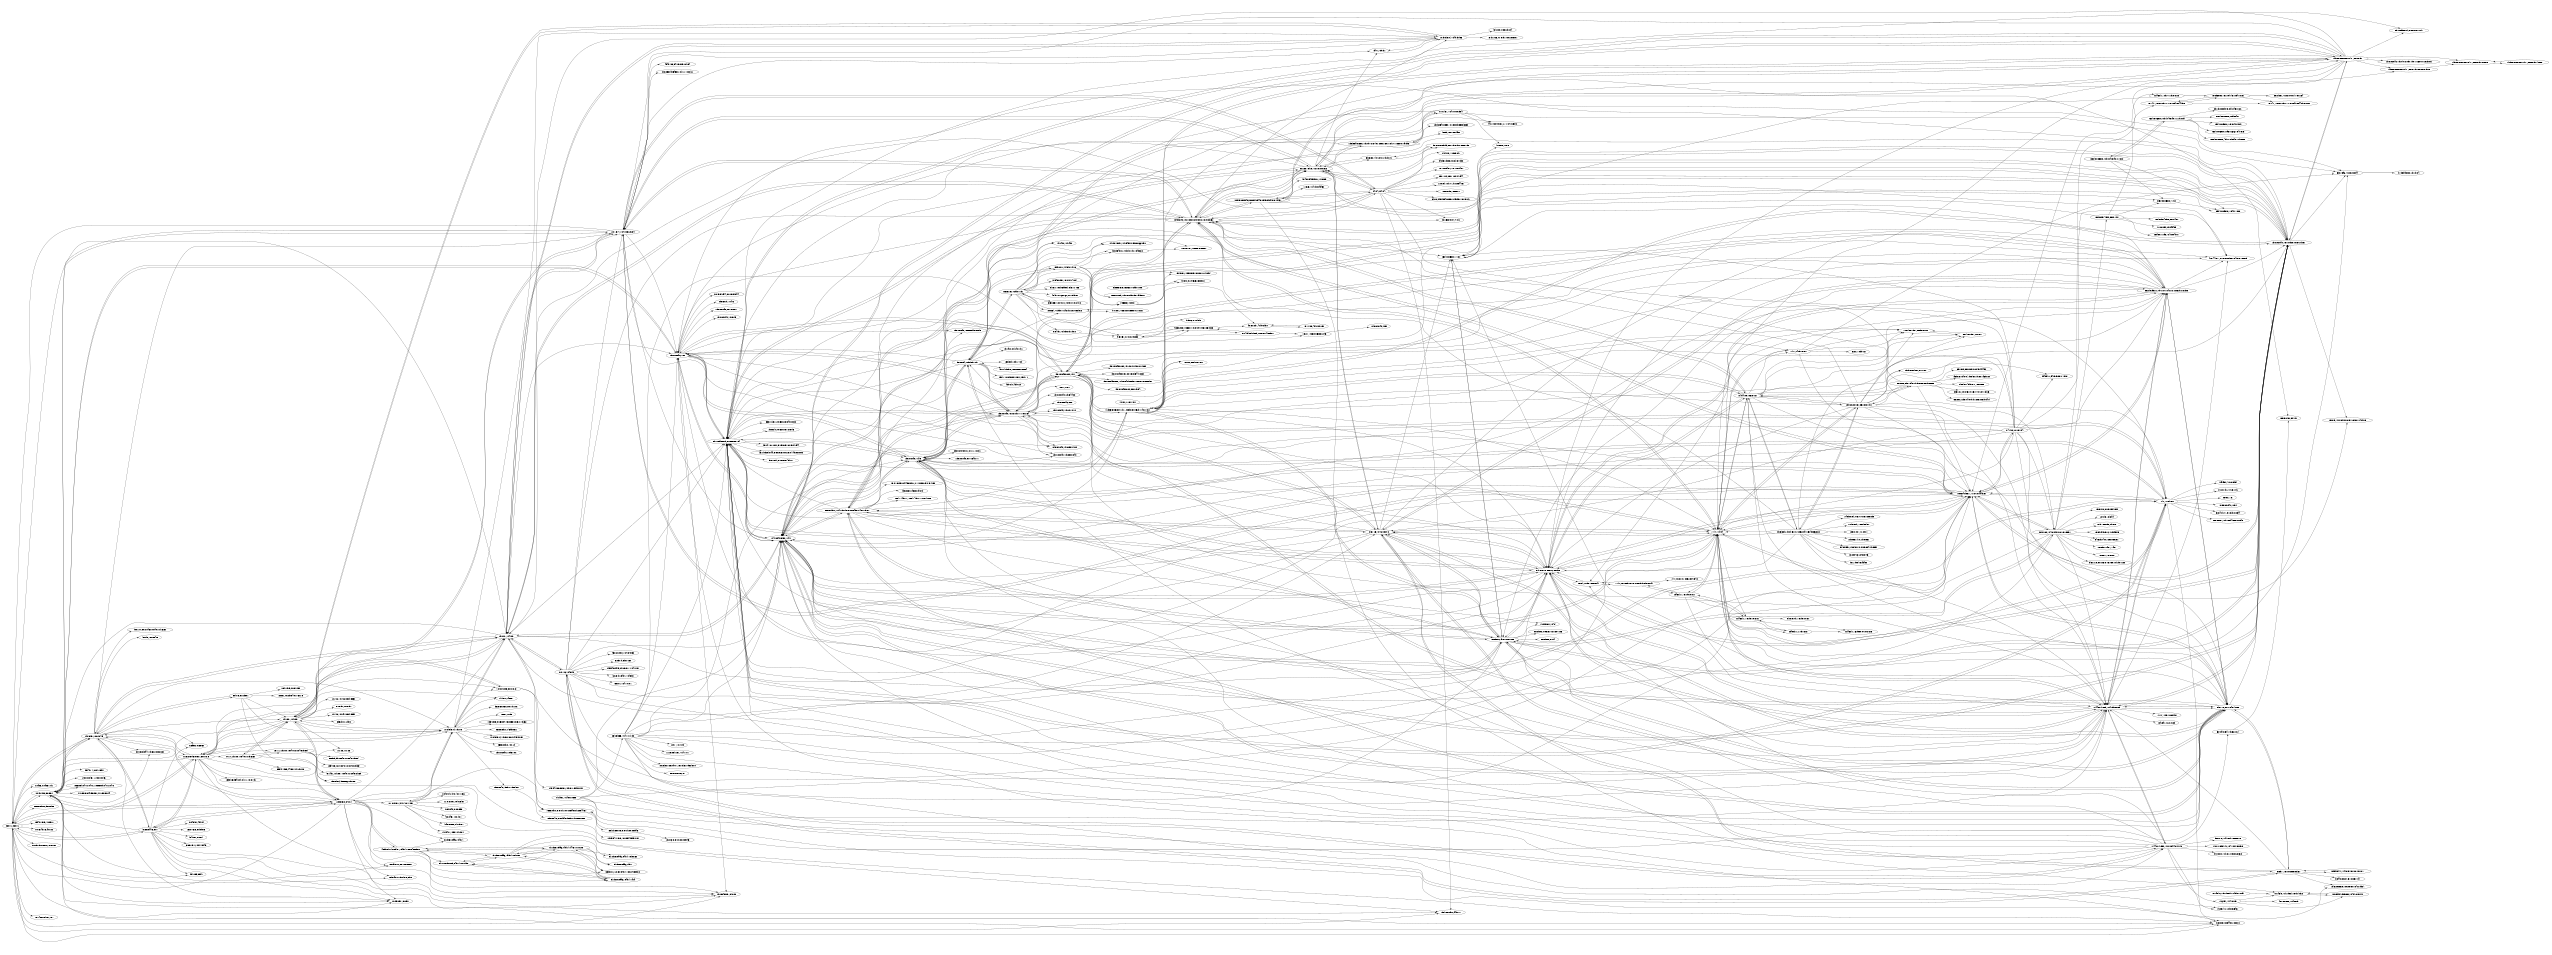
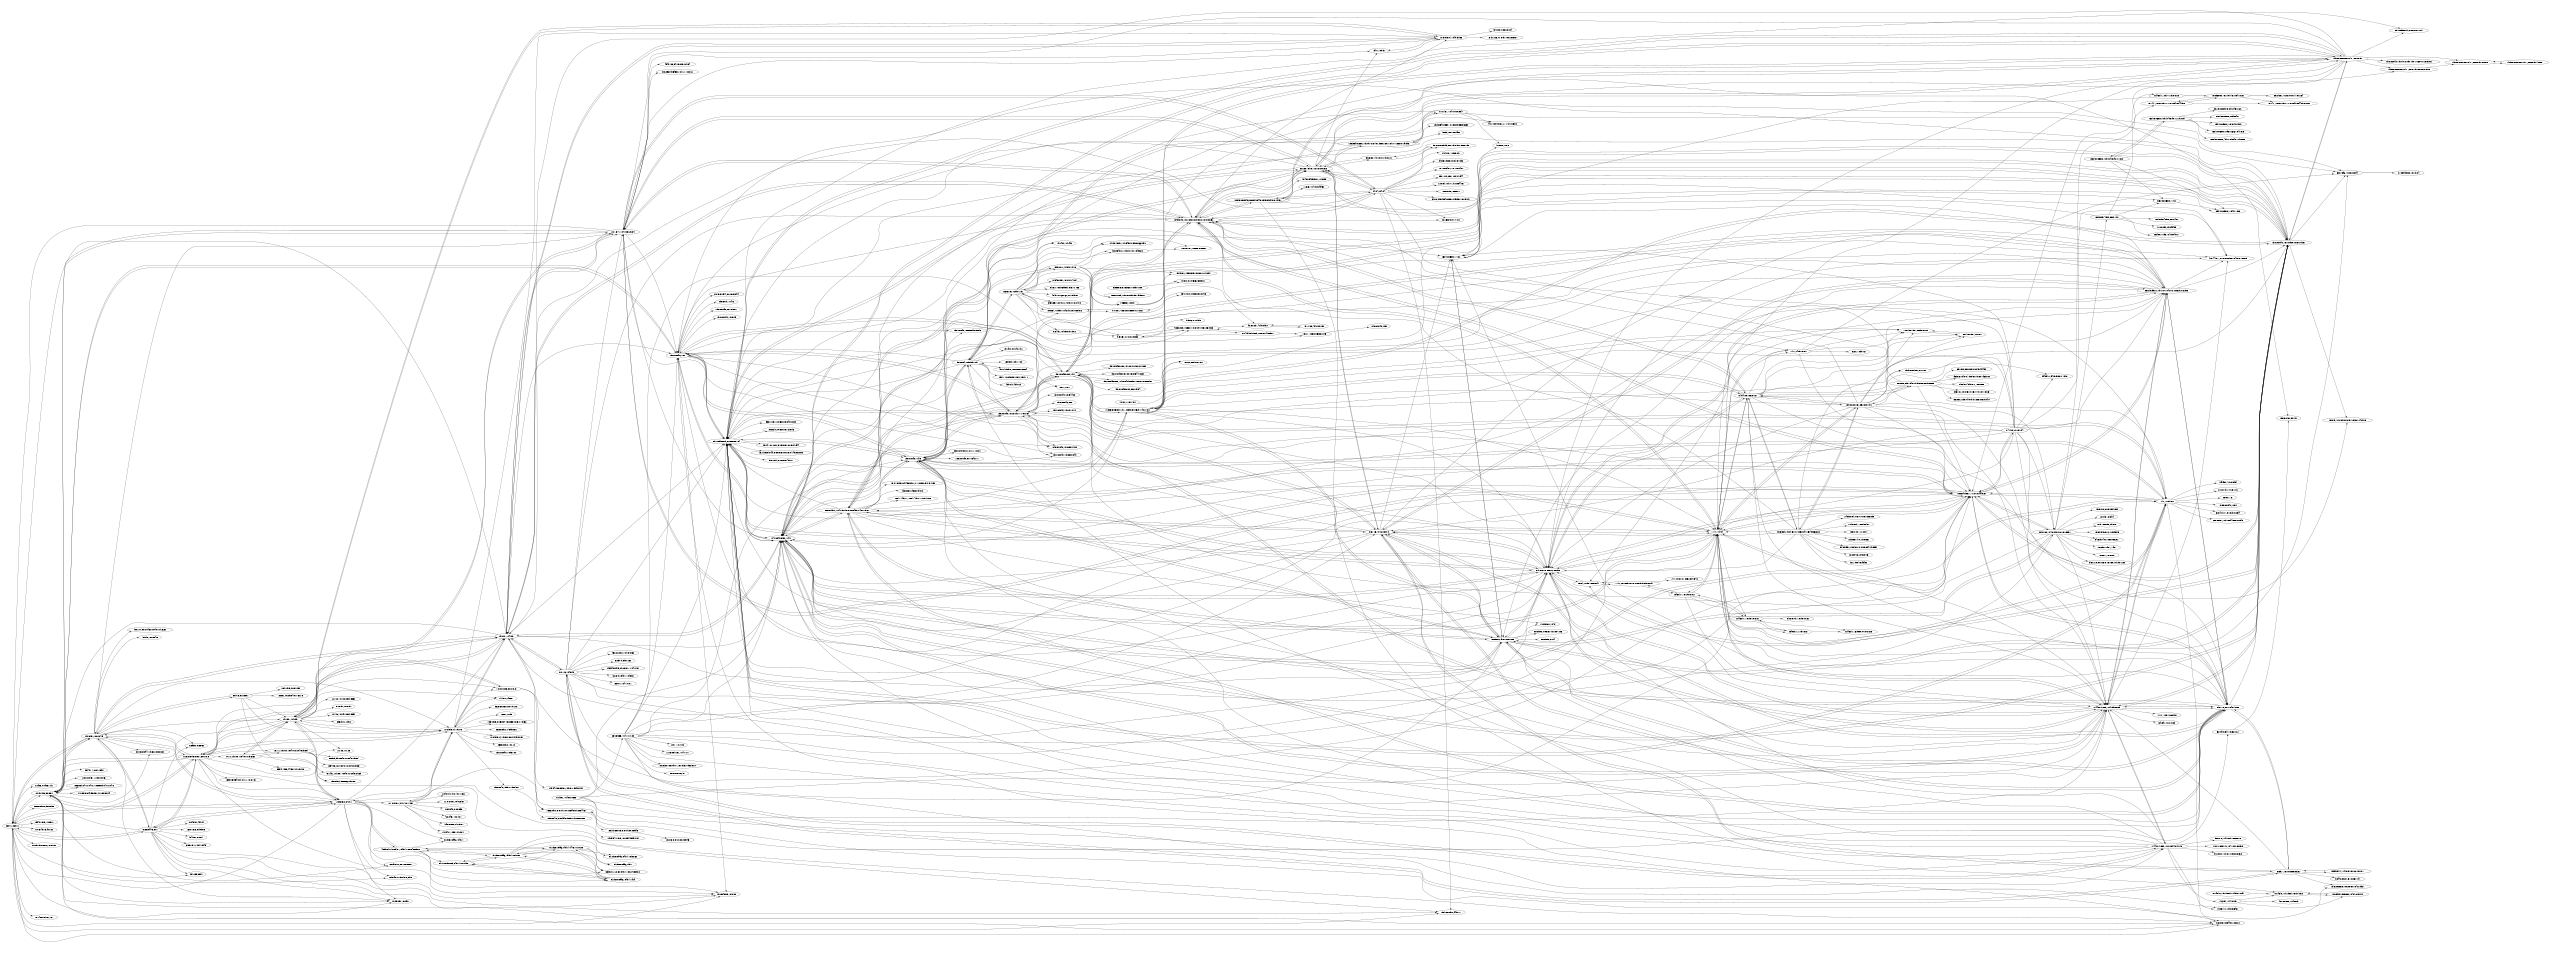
node "TalAloni/iSCSIConsole": added
edge "dorssel/usbipd-win" -> "microsoft/WSL2-Linux-Kernel": now "dorssel/usbipd-win" -> "qemu/qemu"
